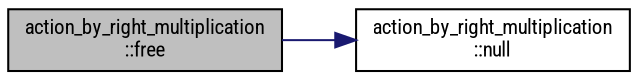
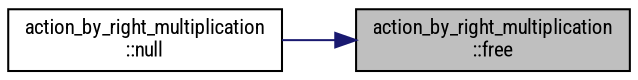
edge "action_by_right_multiplication ::free" -> "action_by_right_multiplication ::null": reversed
